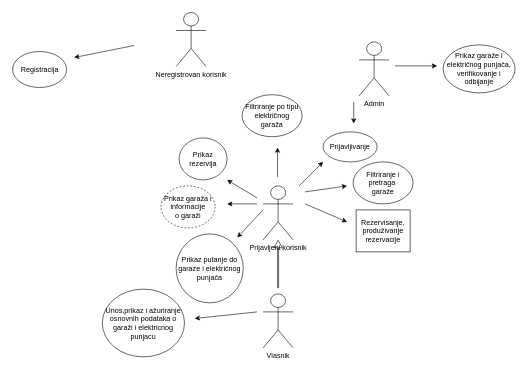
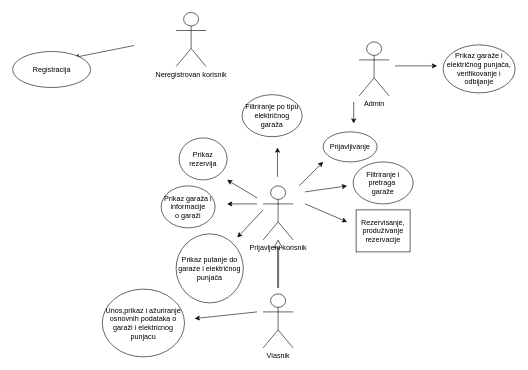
node "Registracija": size 54x36 -> 78x36
node "Prikaz garaža i informacije o garaži": style dashed -> solid
